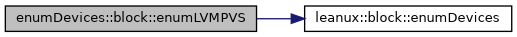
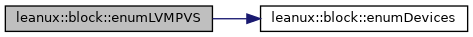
node "enumDevices::block::enumLVMPVS": label "enumDevices::block::enumLVMPVS" -> "leanux::block::enumLVMPVS"
